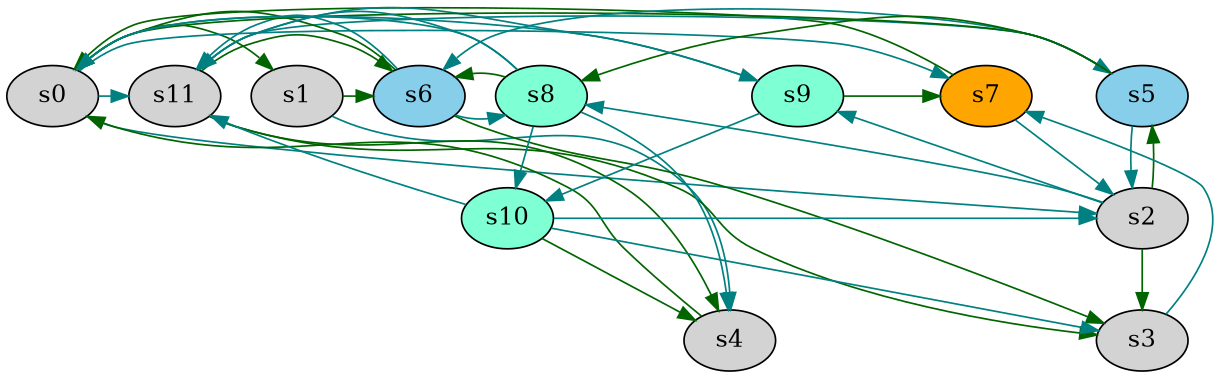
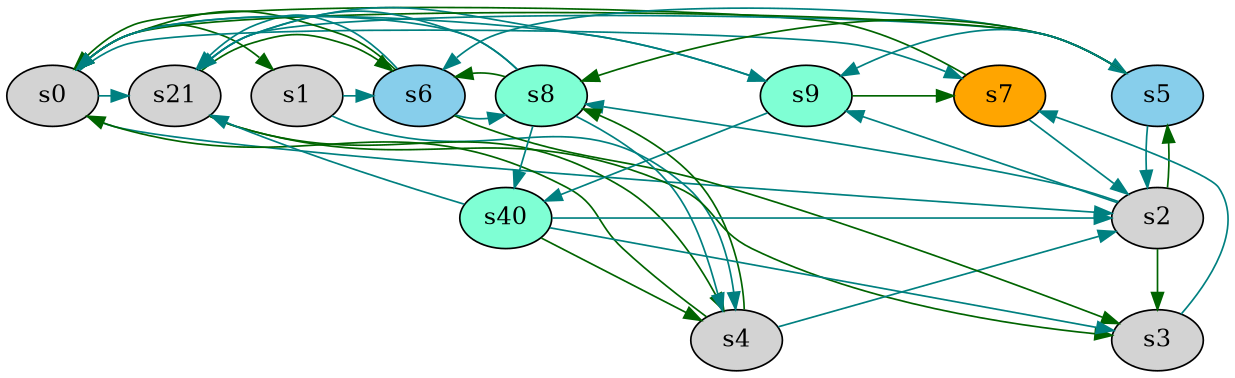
edge "s5" -> "s9": added
node "s11": label "s11" -> "s21"
edge "s1" -> "s6": color darkgreen -> teal
edge "s4" -> "s8": added
node "s10": label "s10" -> "s40"
edge "s4" -> "s2": added
